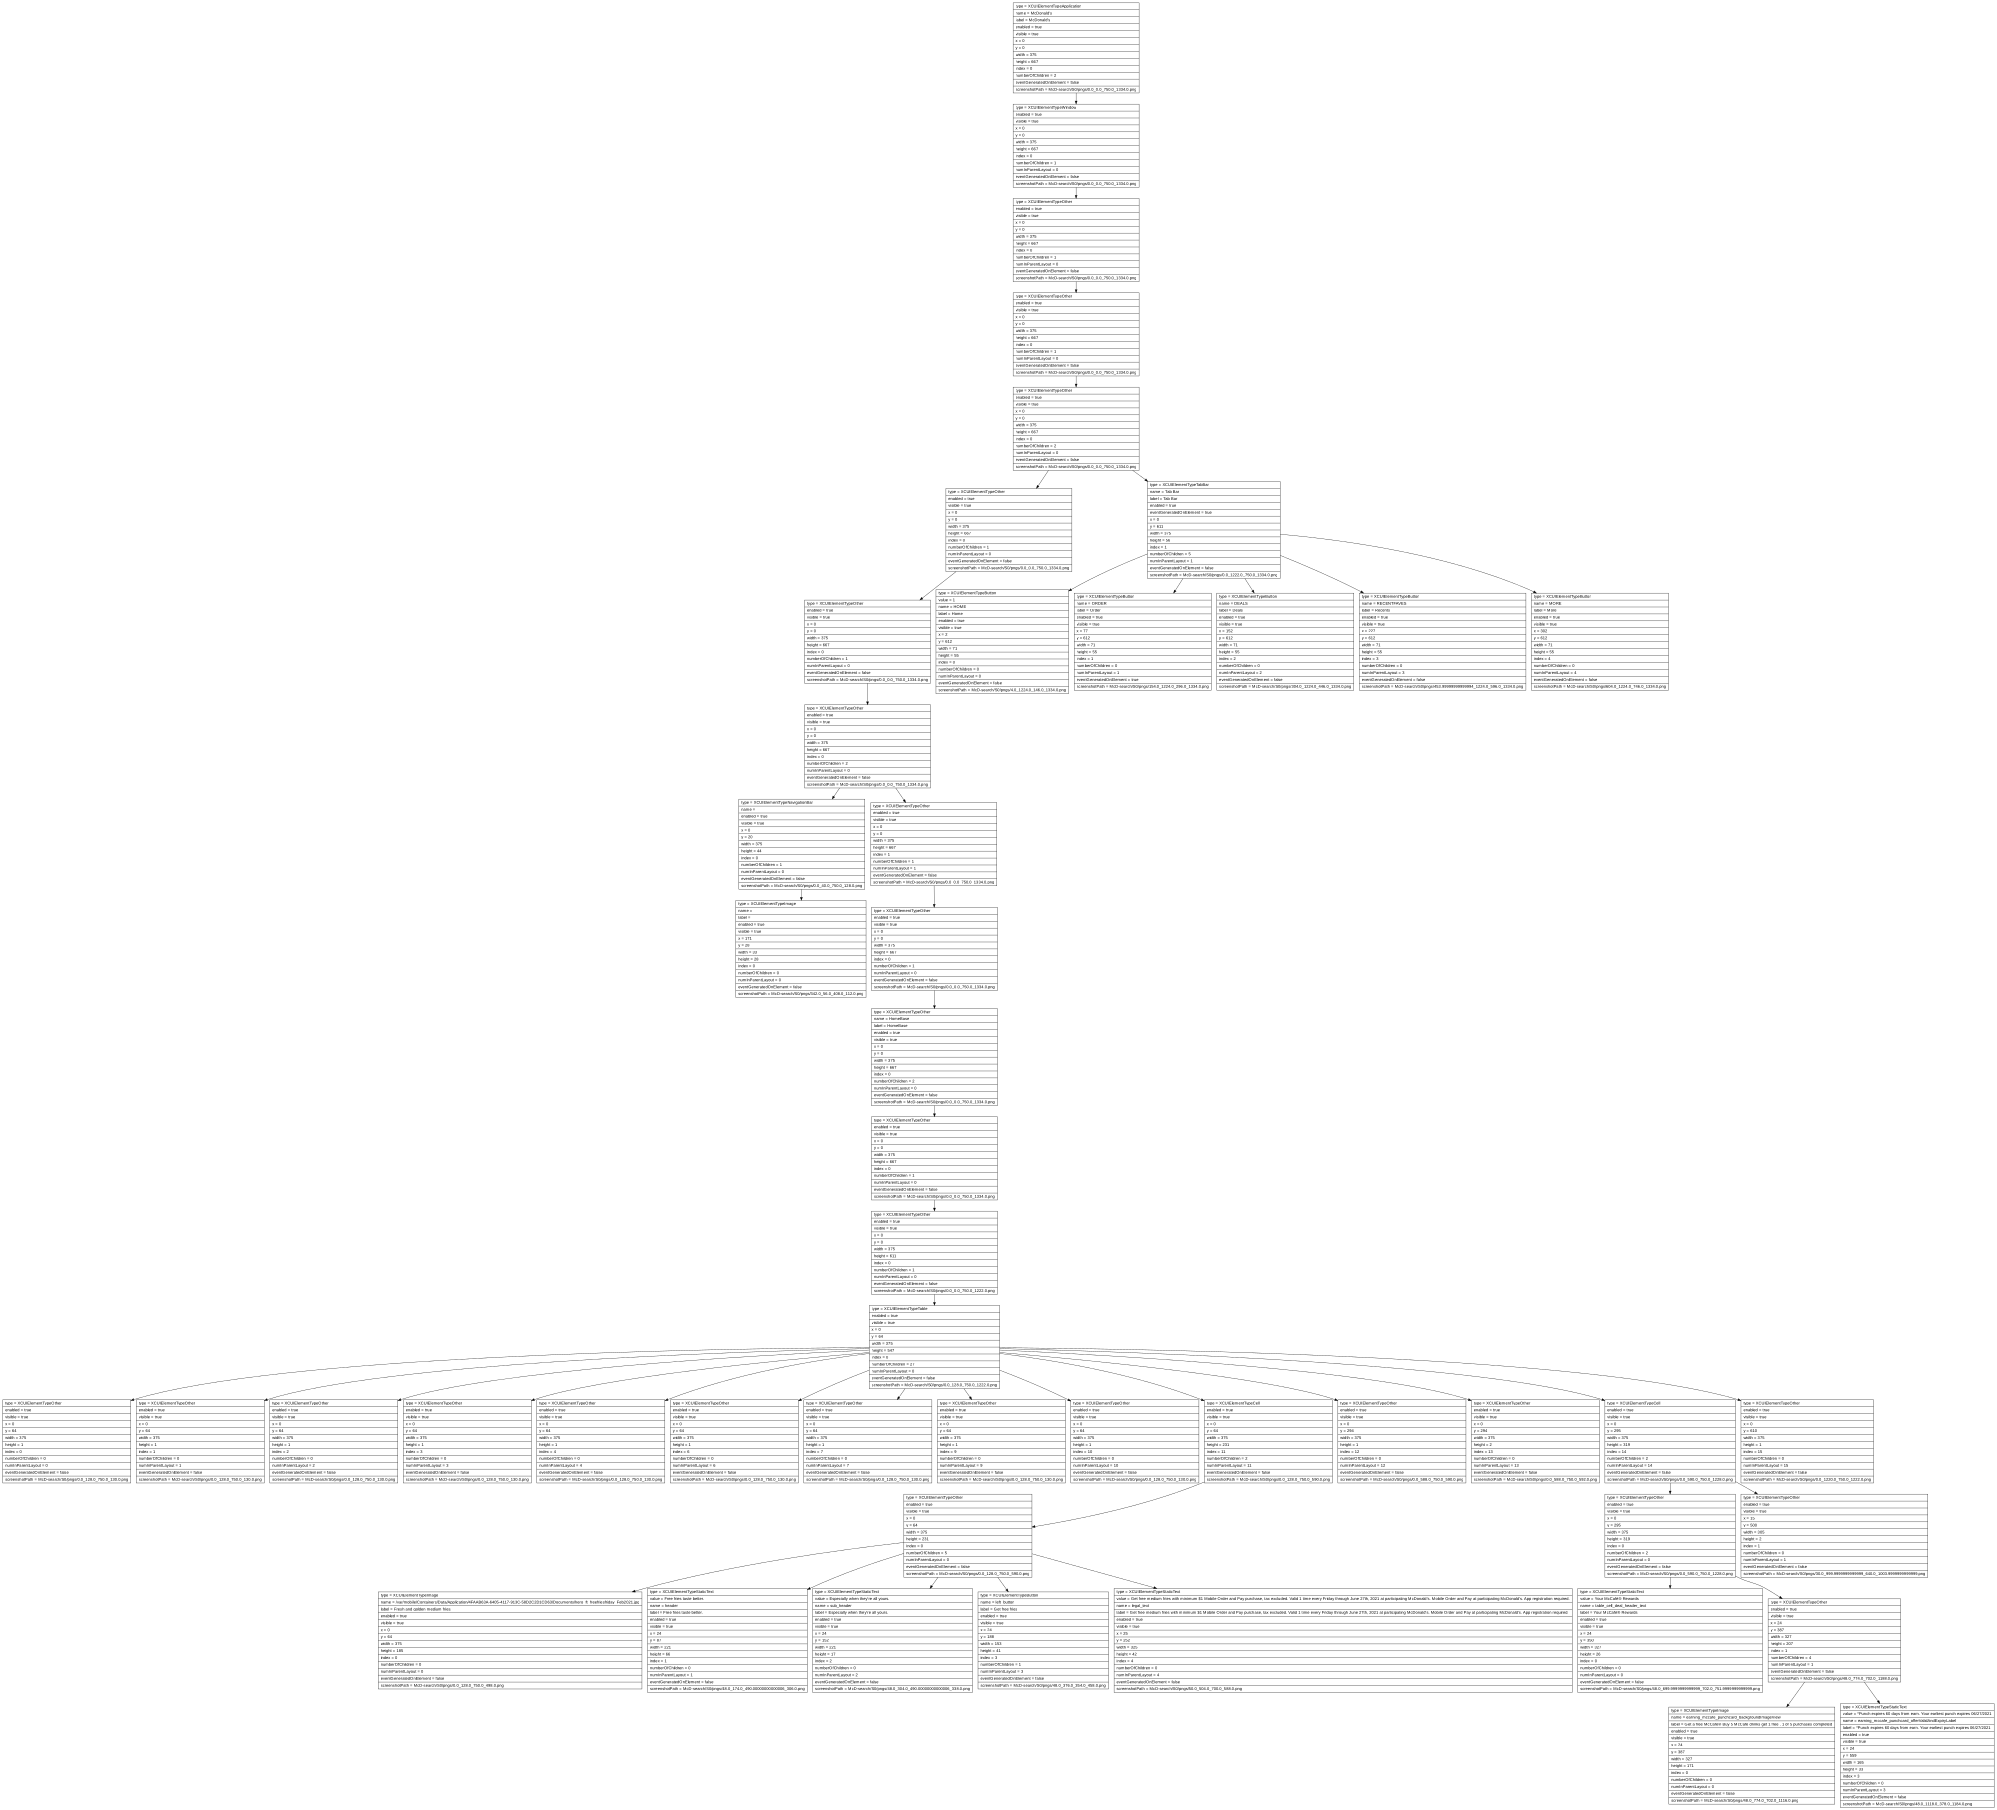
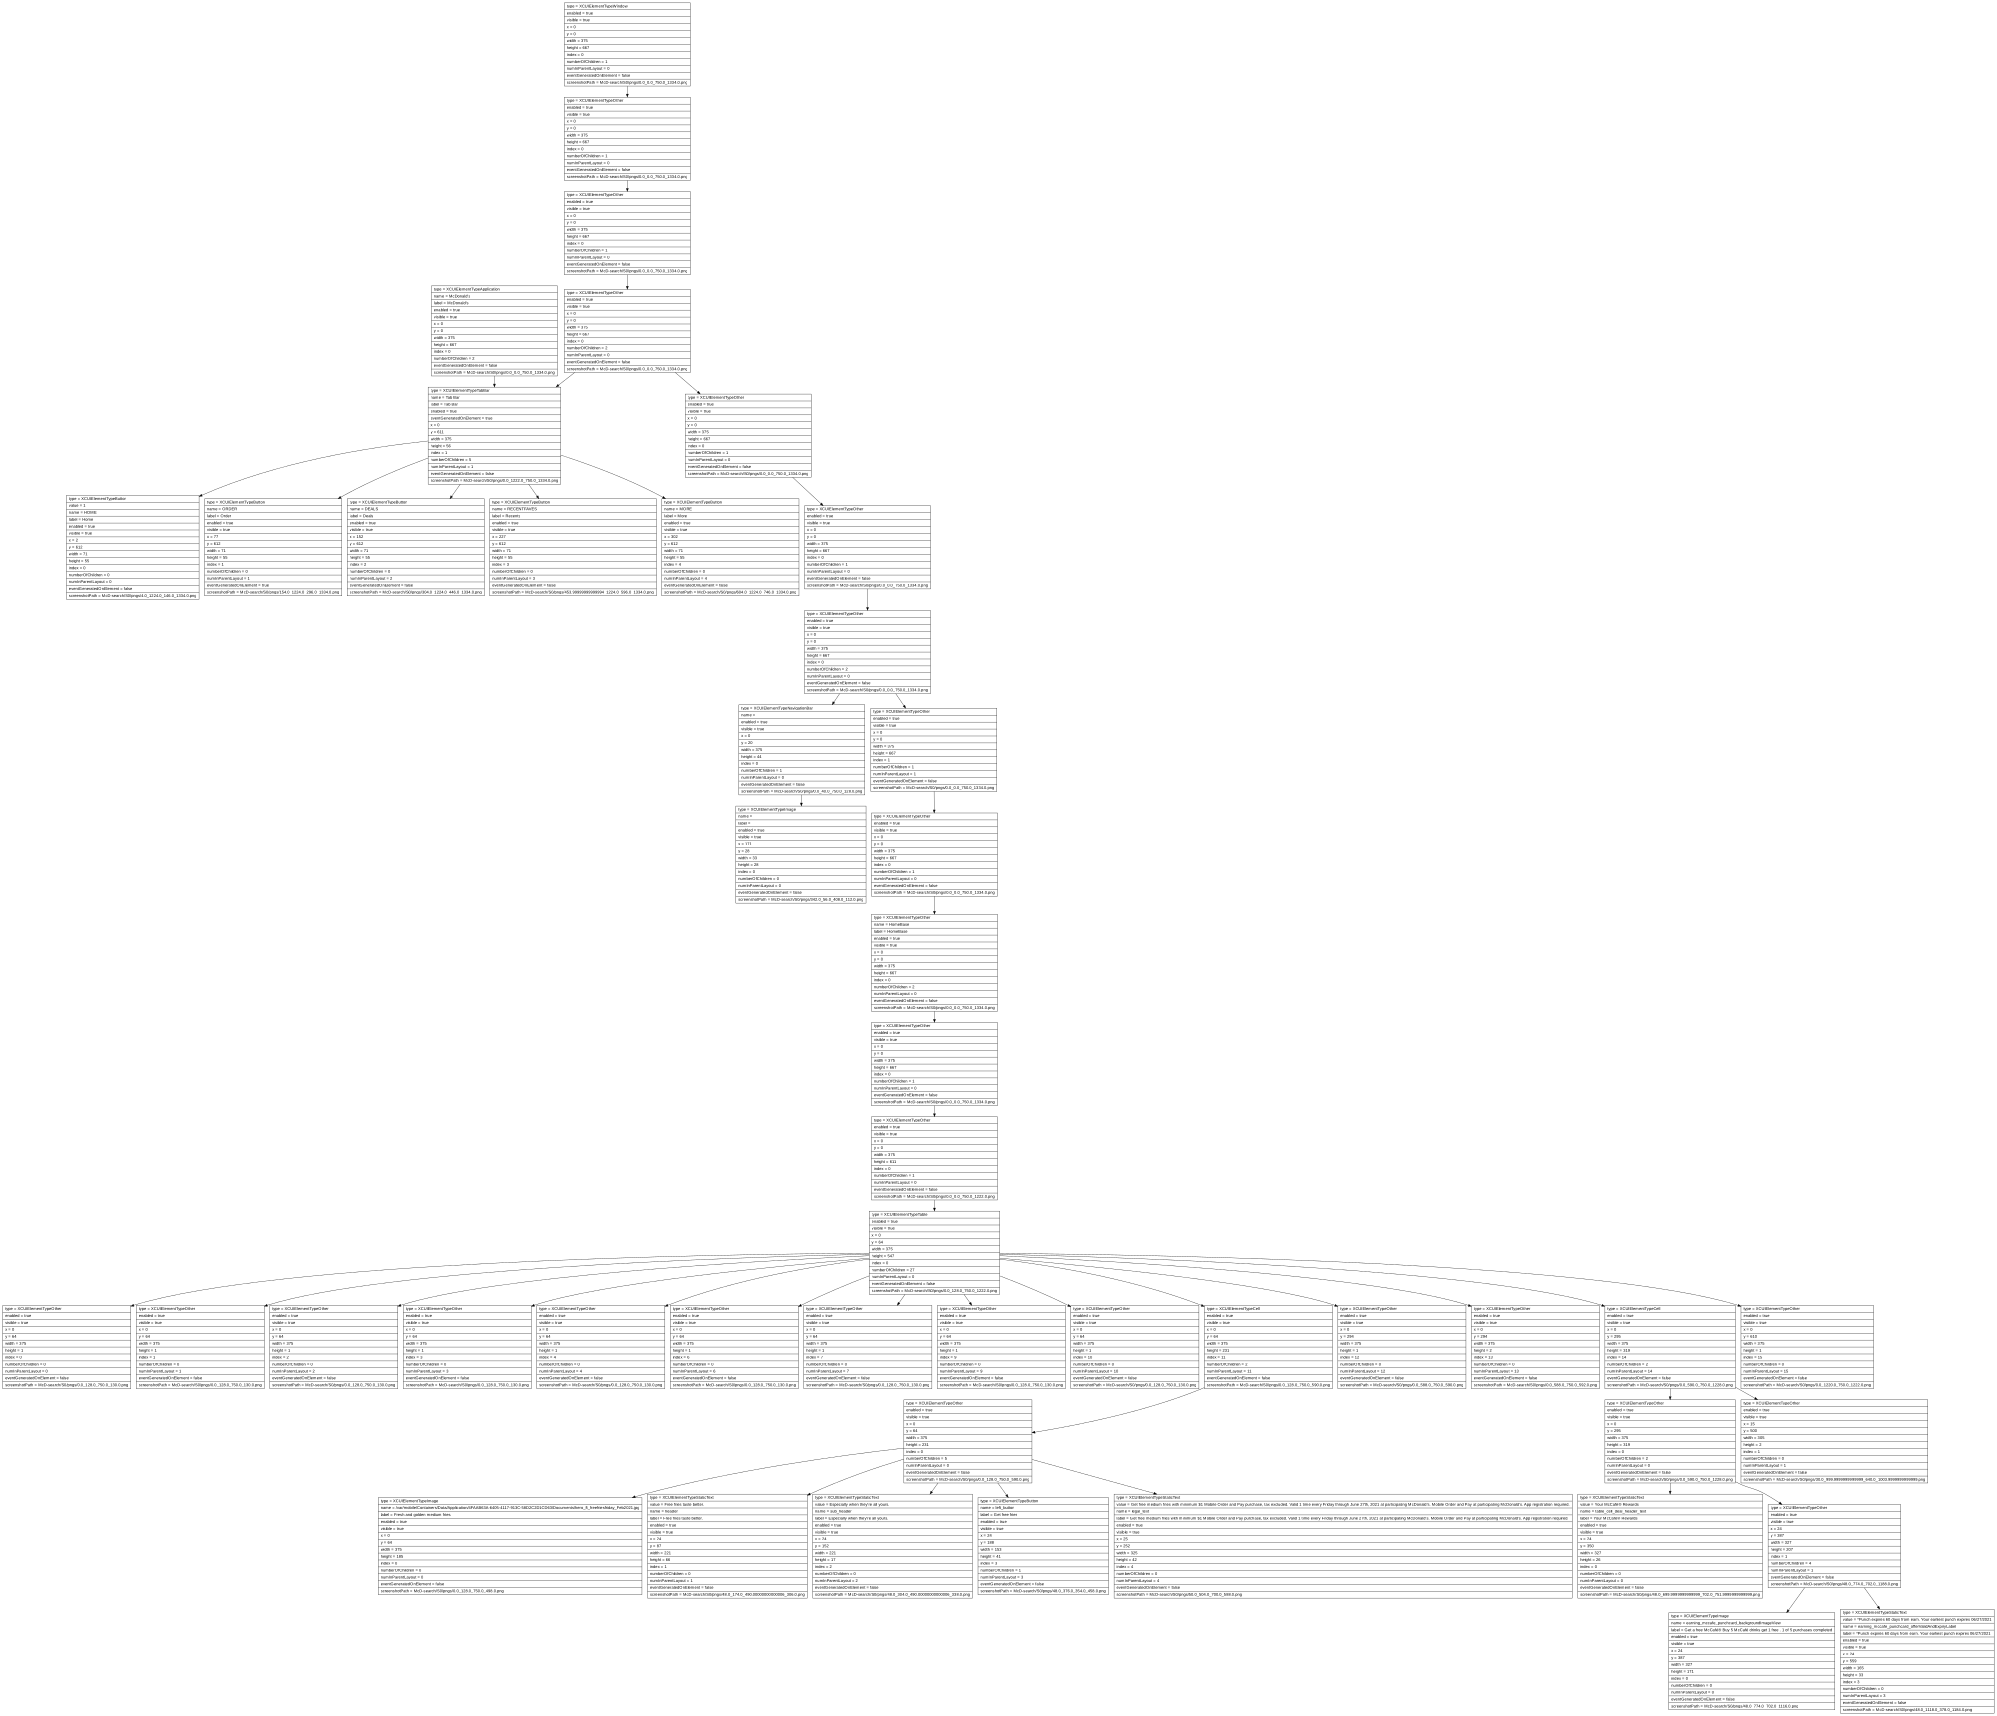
edge "type = XCUIElementTypeApplication" -> "type = XCUIElementTypeWindow": now "type = XCUIElementTypeApplication" -> "type = XCUIElementTypeTabBar"
